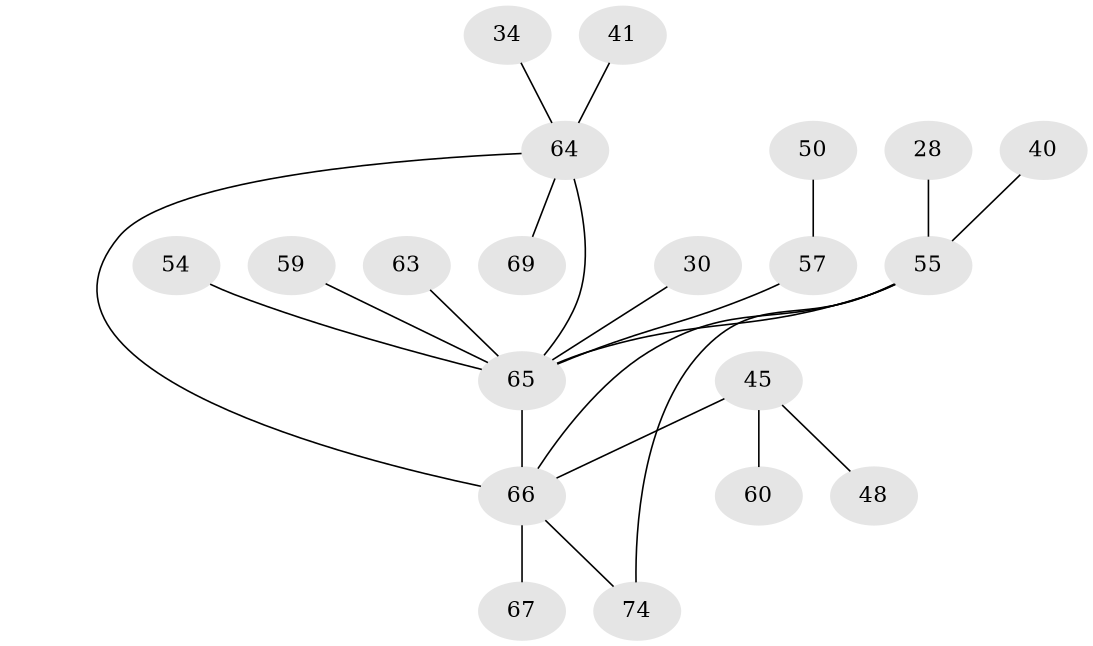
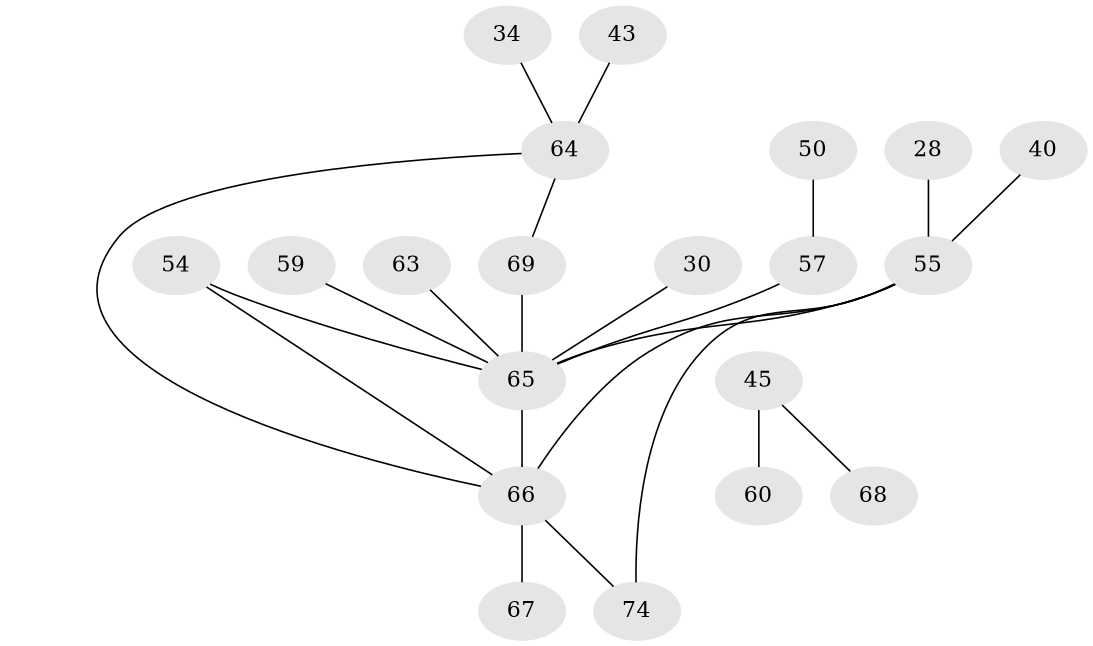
node "41": label "41" -> "43"
edge "64" -- "65": now "69" -- "65"
edge "45" -- "66": now "54" -- "66"
node "48": label "48" -> "68"
